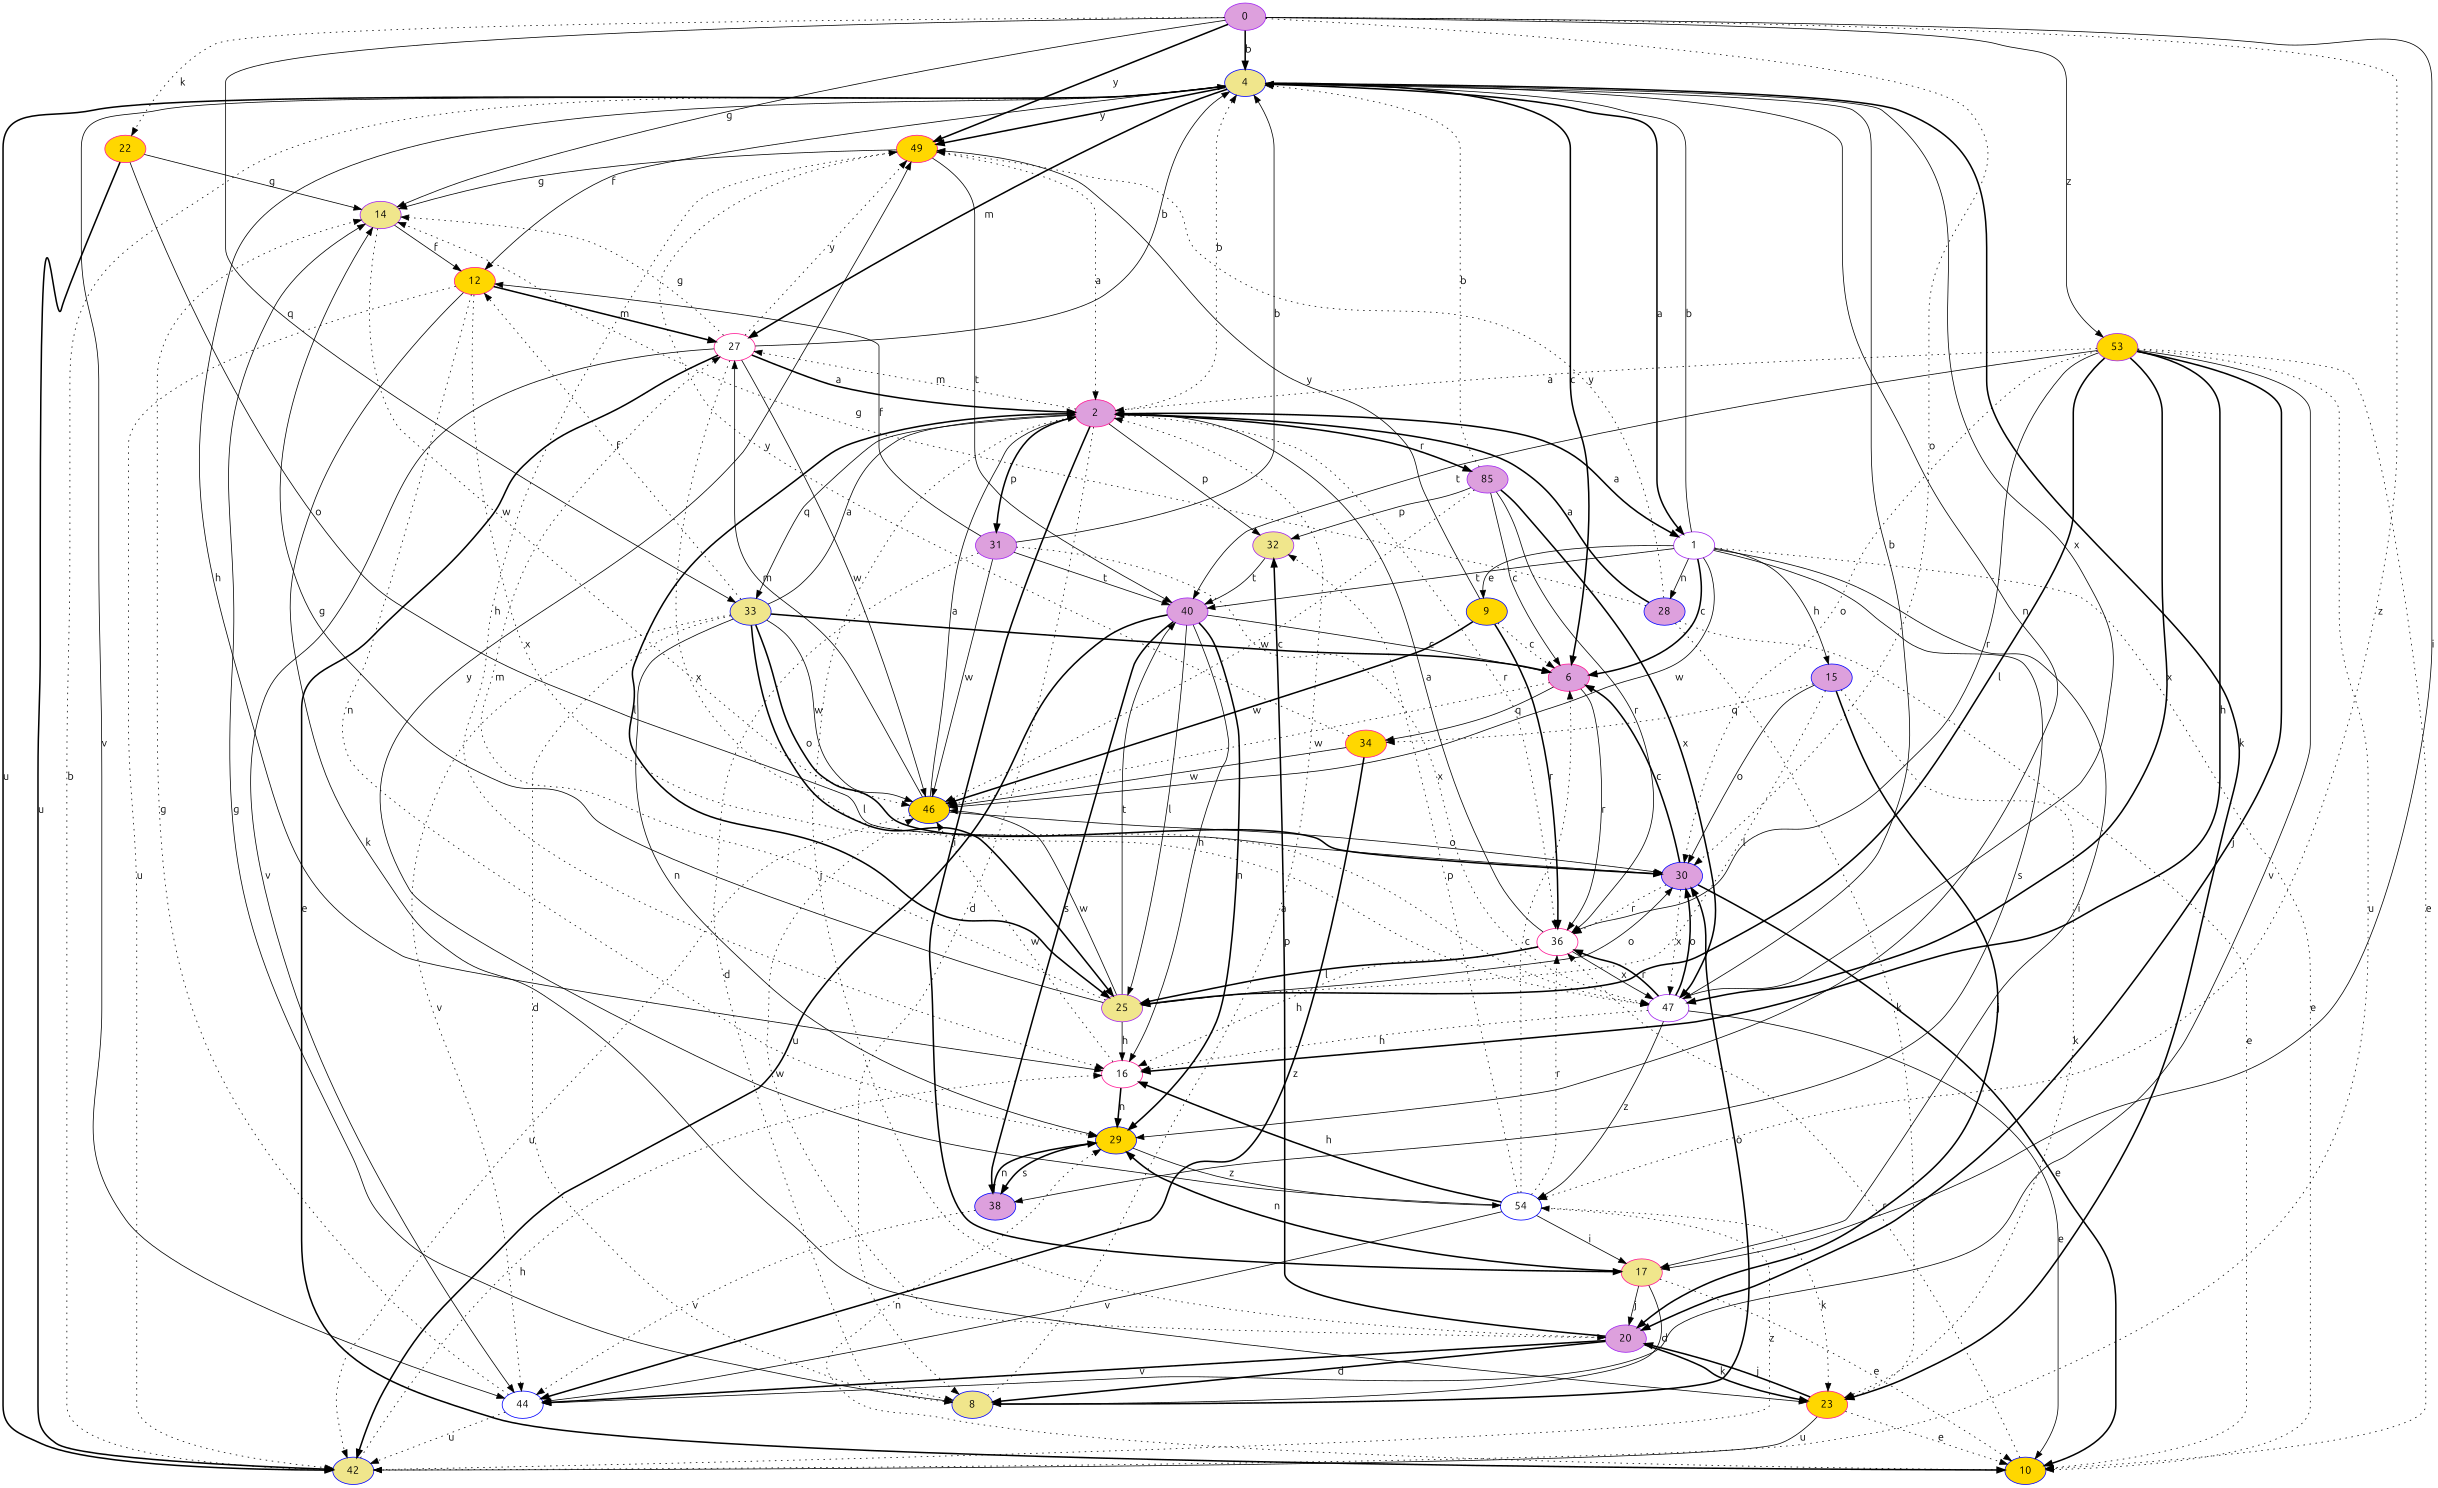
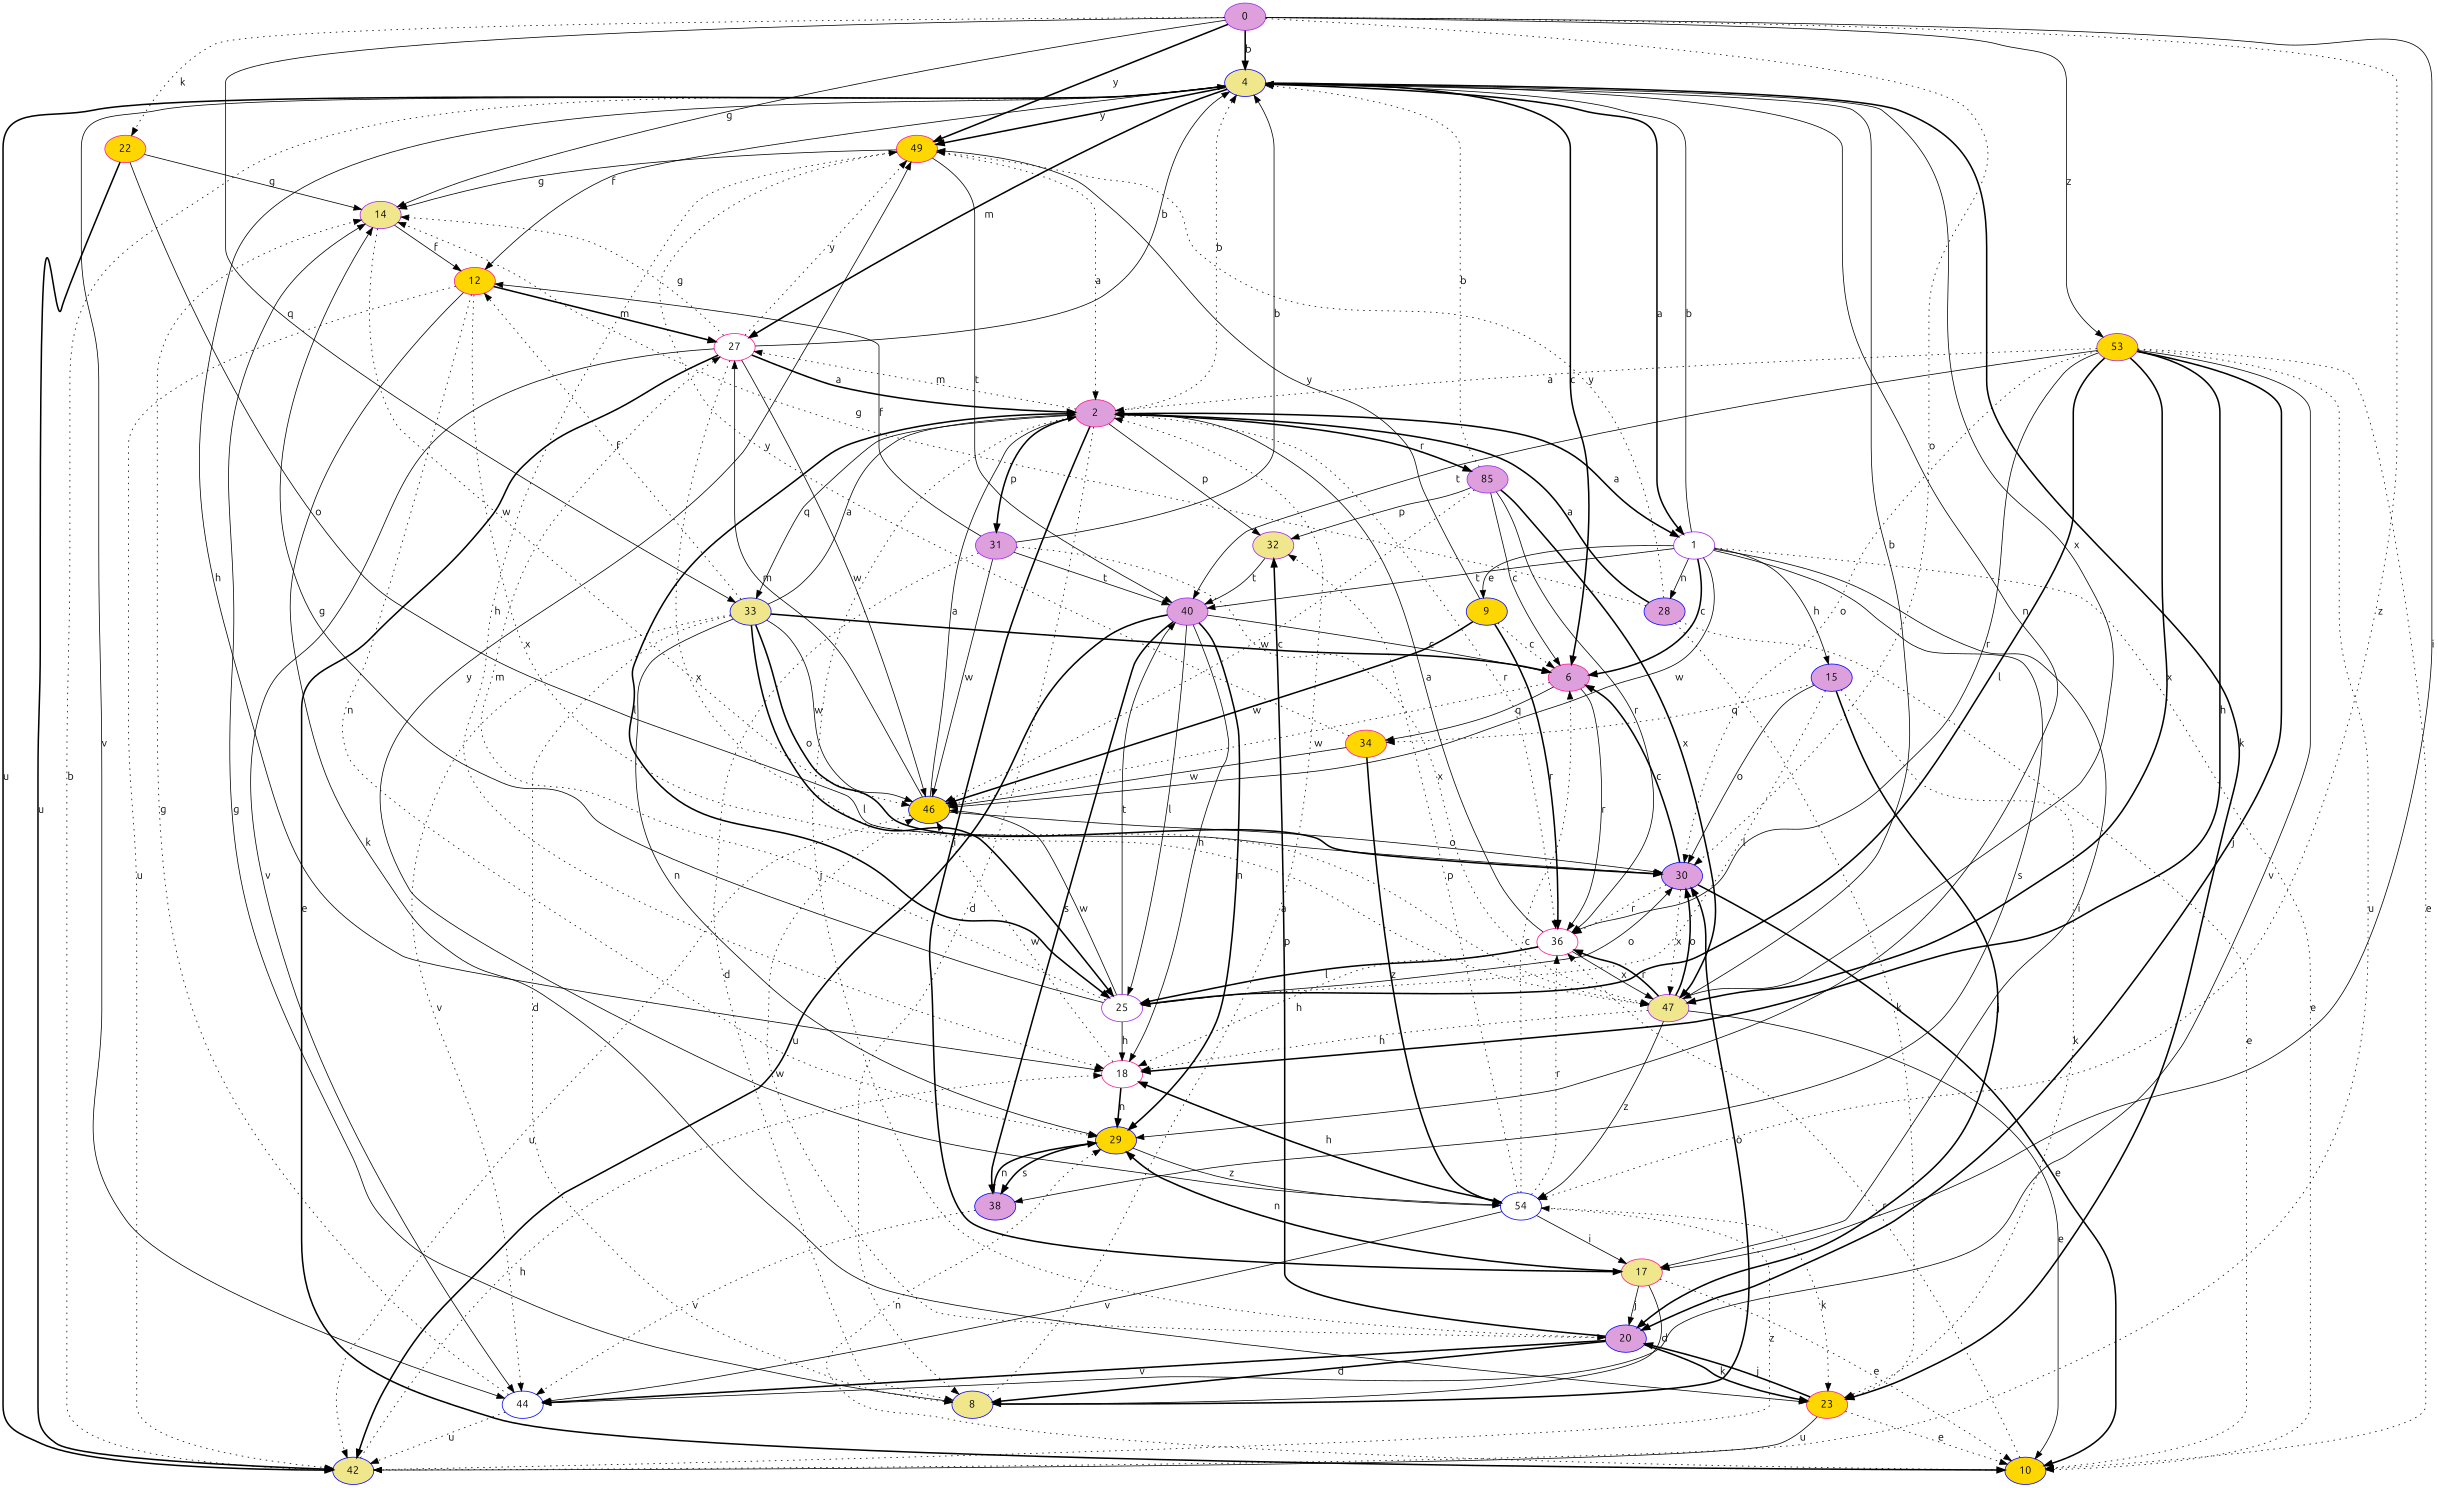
node "25": fillcolor khaki -> white
node "47": fillcolor white -> khaki
node "16": label "16" -> "18"
edge "34" -> "44": now "34" -> "54"
node "20": color purple -> blue
